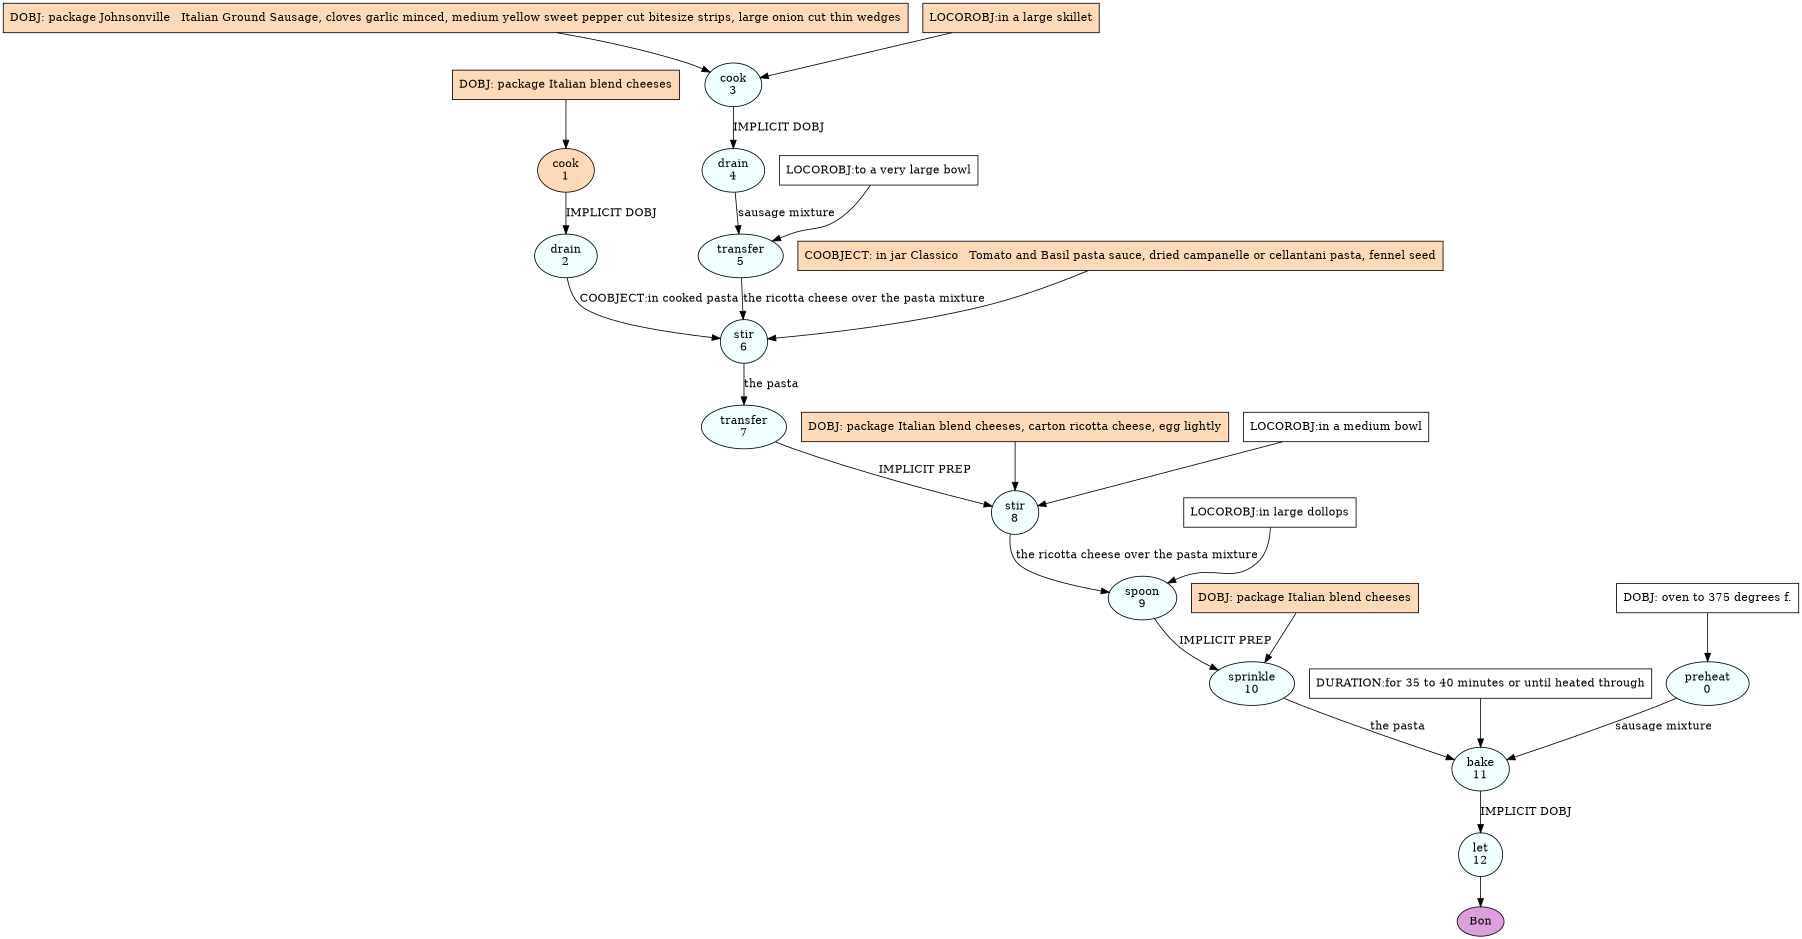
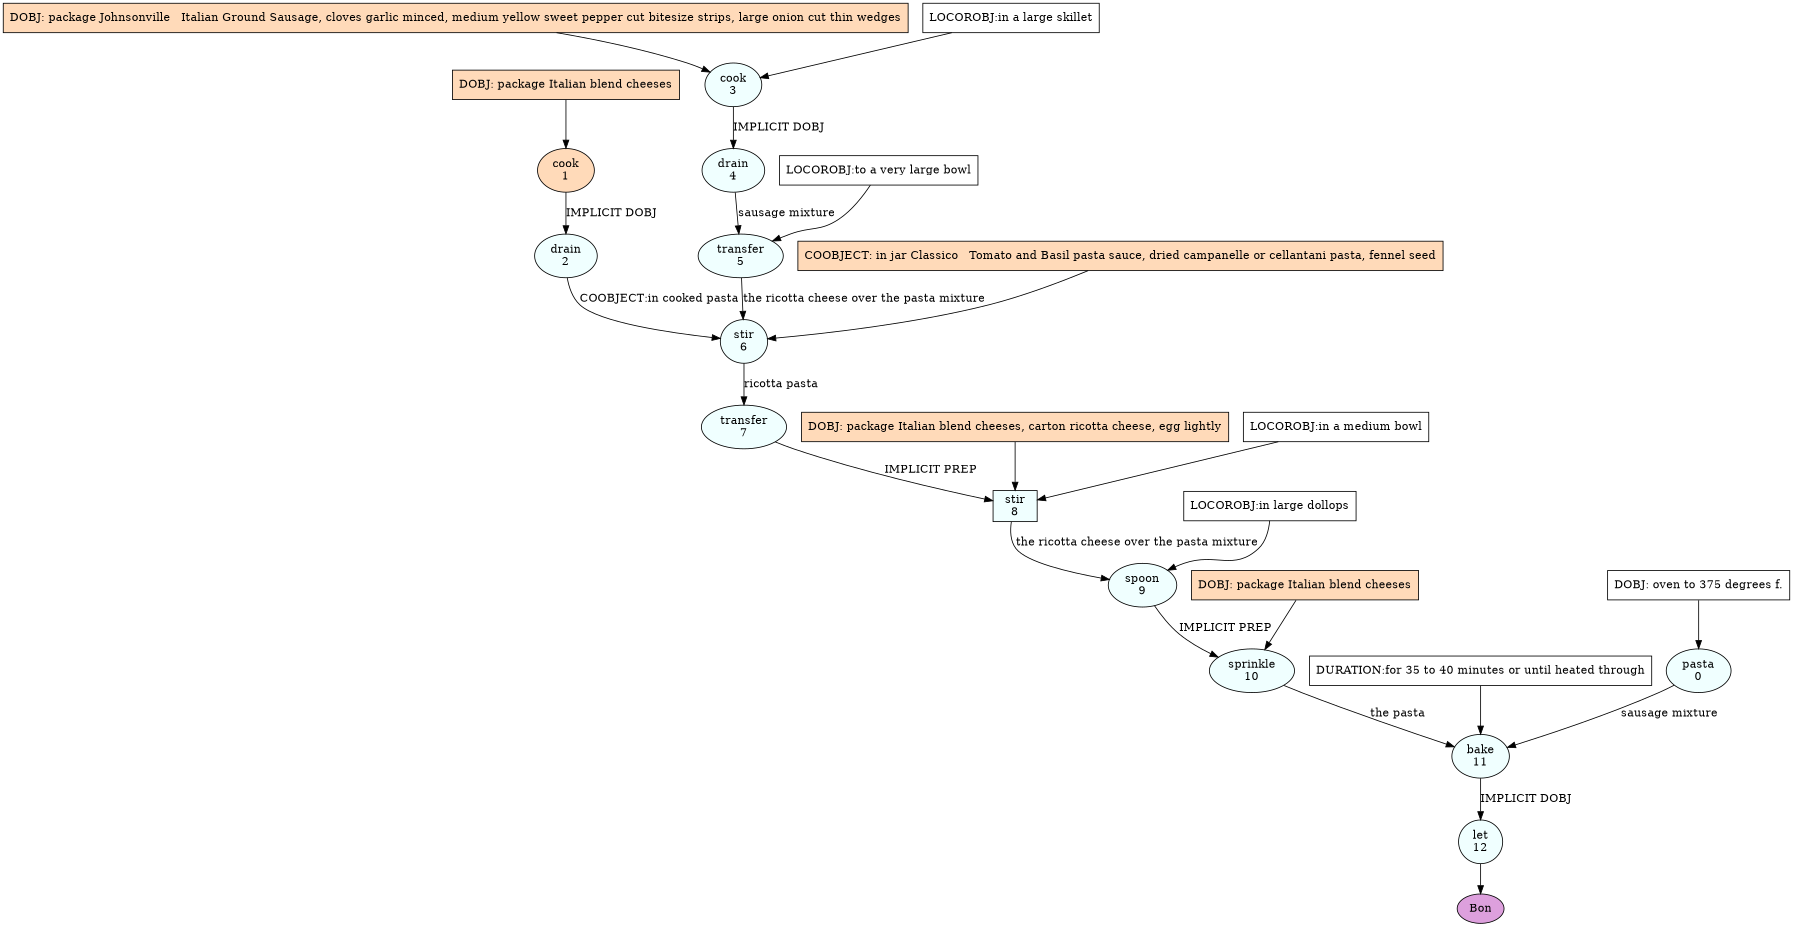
node "LOCOROBJ:in a large skillet": fillcolor peachpuff -> white
edge "stir 6" -> "transfer 7": label "the pasta" -> "ricotta pasta"
node "stir 8": shape ellipse -> box
node "preheat 0": label "preheat 0" -> "pasta 0"
